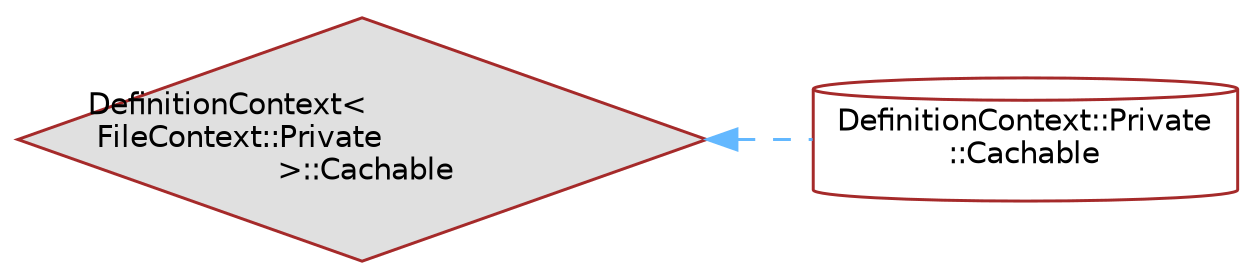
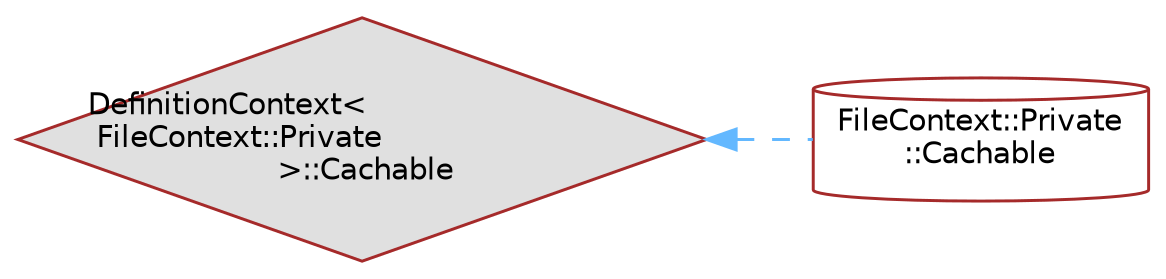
node "DefinitionContext::Private ::Cachable": label "DefinitionContext::Private ::Cachable" -> "FileContext::Private ::Cachable"
